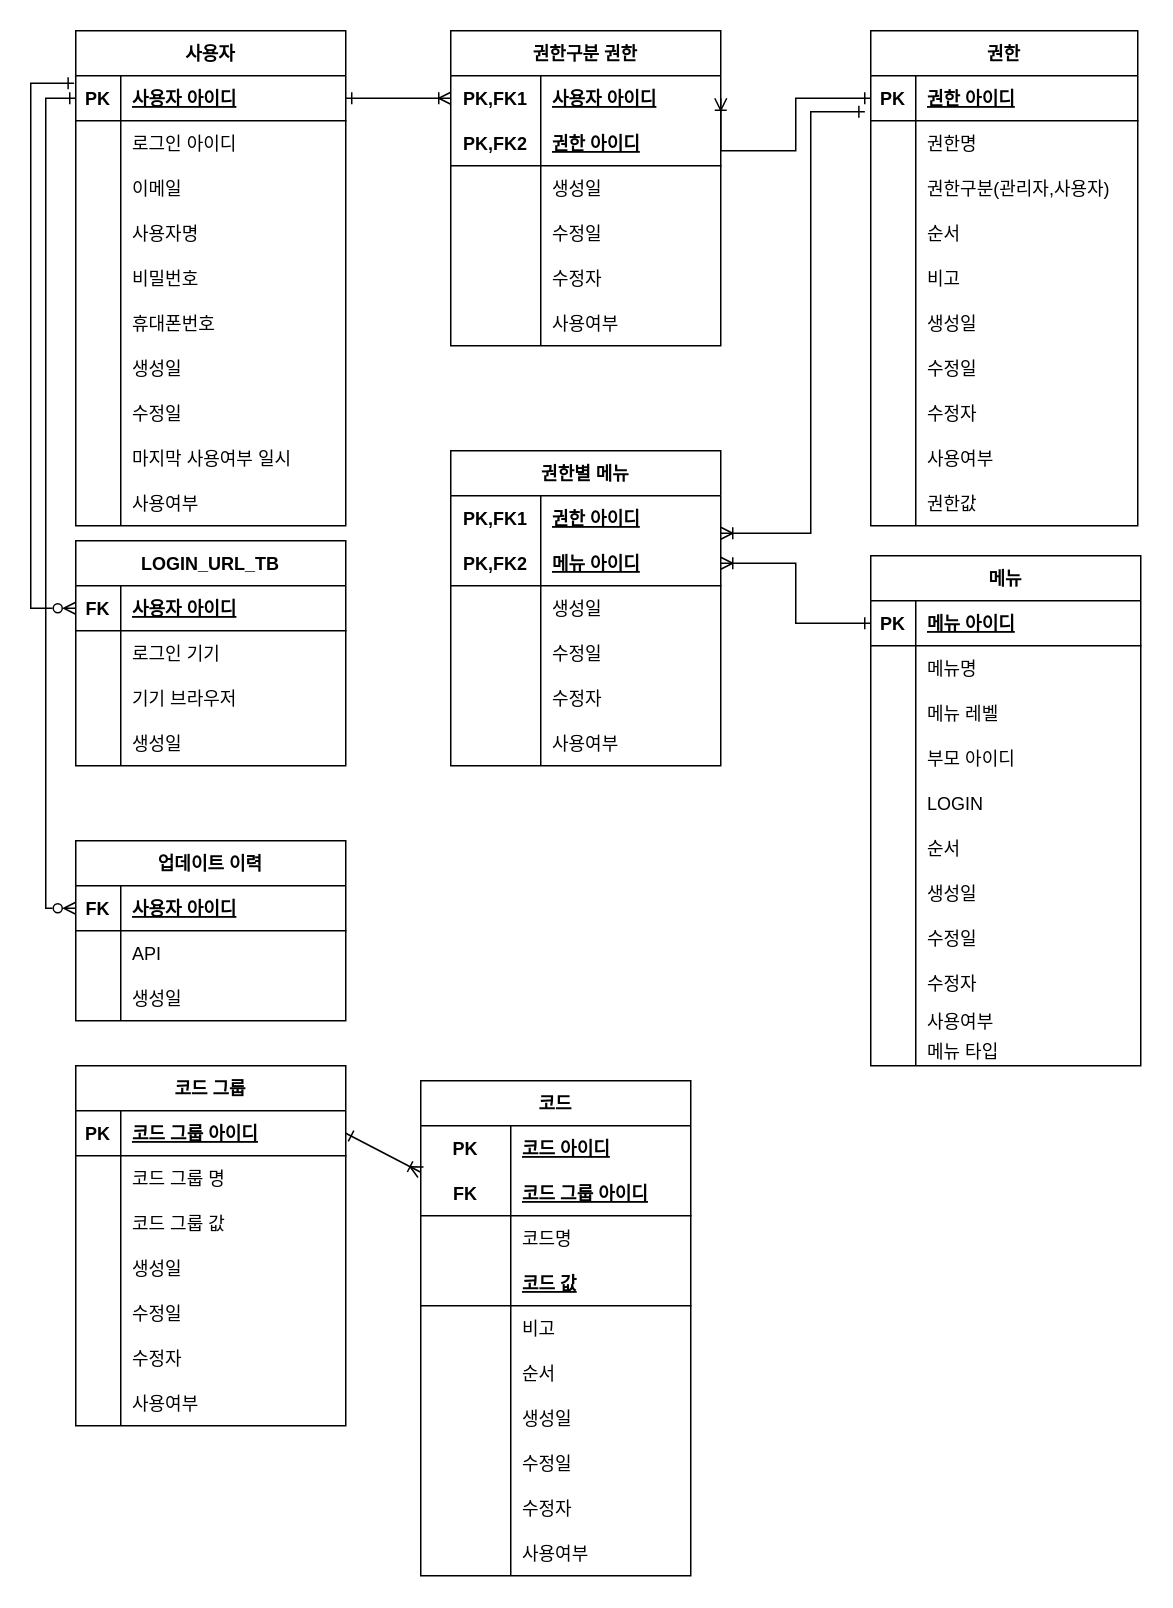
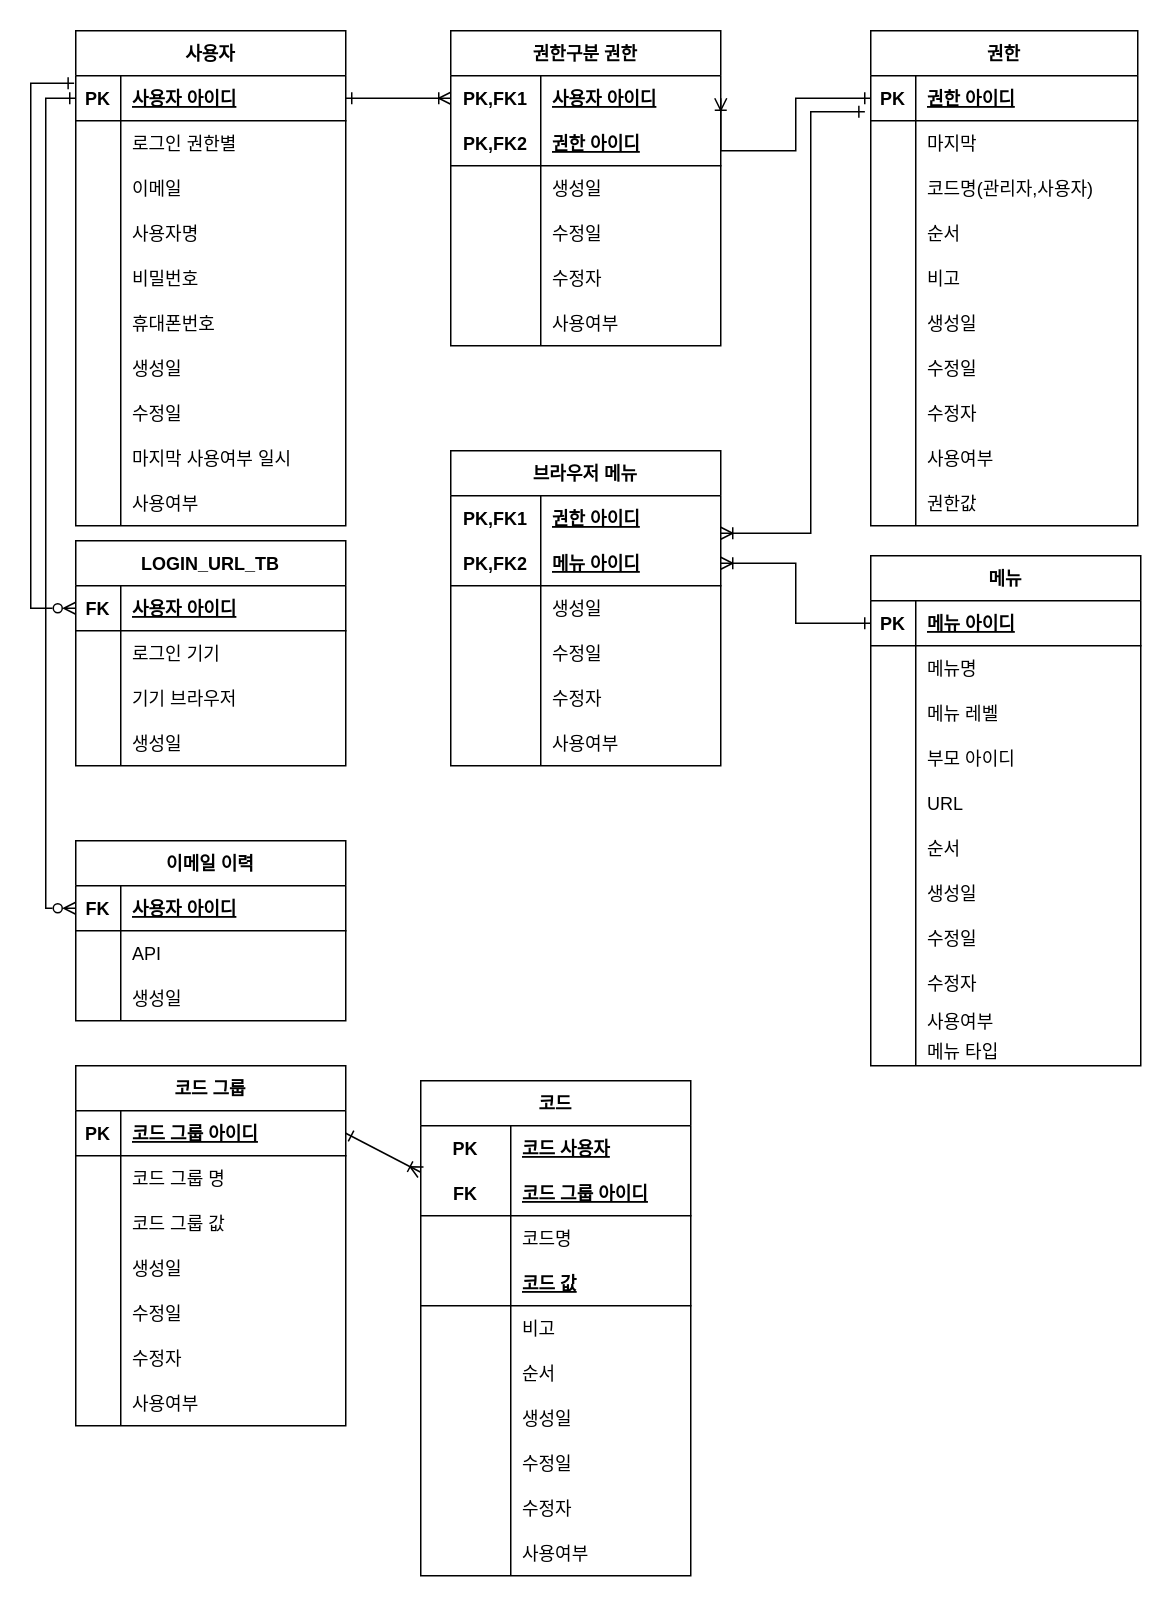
node "로그인 아이디": label "로그인 아이디" -> "로그인 권한별"
node "권한명": label "권한명" -> "마지막"
node "권한구분(관리자,사용자)": label "권한구분(관리자,사용자)" -> "코드명(관리자,사용자)"
node "권한별 메뉴": label "권한별 메뉴" -> "브라우저 메뉴"
node "LOGIN": label "LOGIN" -> "URL"
node "업데이트 이력": label "업데이트 이력" -> "이메일 이력"
node "코드 아이디": label "코드 아이디" -> "코드 사용자"
